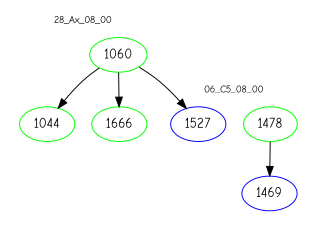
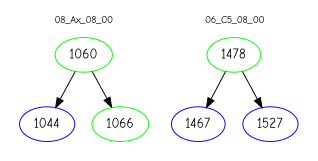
cluster "28_Ax_08_00": label "28_Ax_08_00" -> "08_Ax_08_00"
edge "1060" -> "1527": now "1478" -> "1527"
node "1044": color green -> blue
node "1666": label "1666" -> "1066"
node "1469": label "1469" -> "1467"
